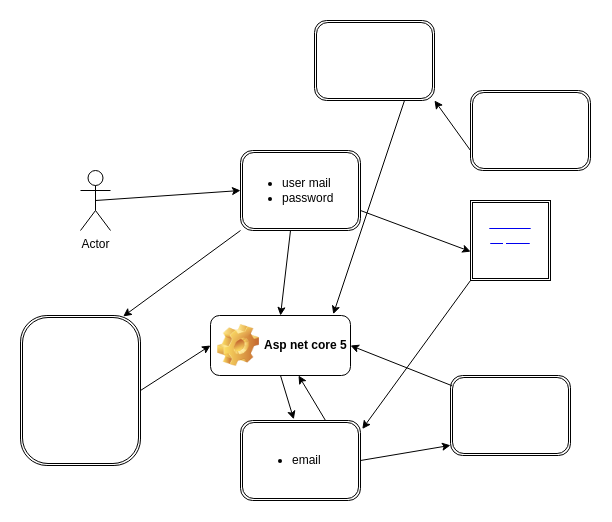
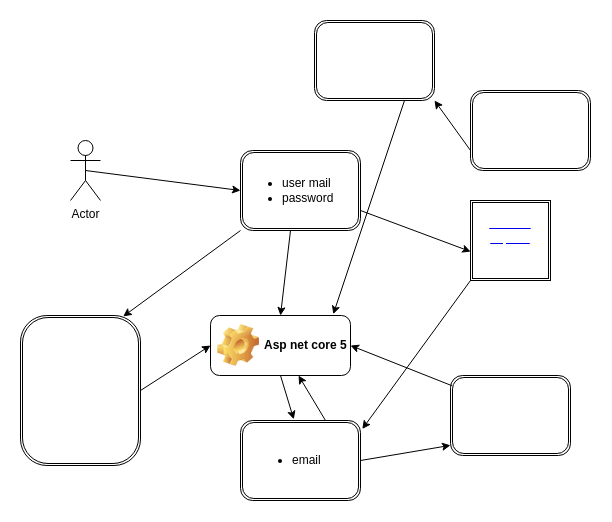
node "Actor": moved (96, 201) -> (86, 171)
